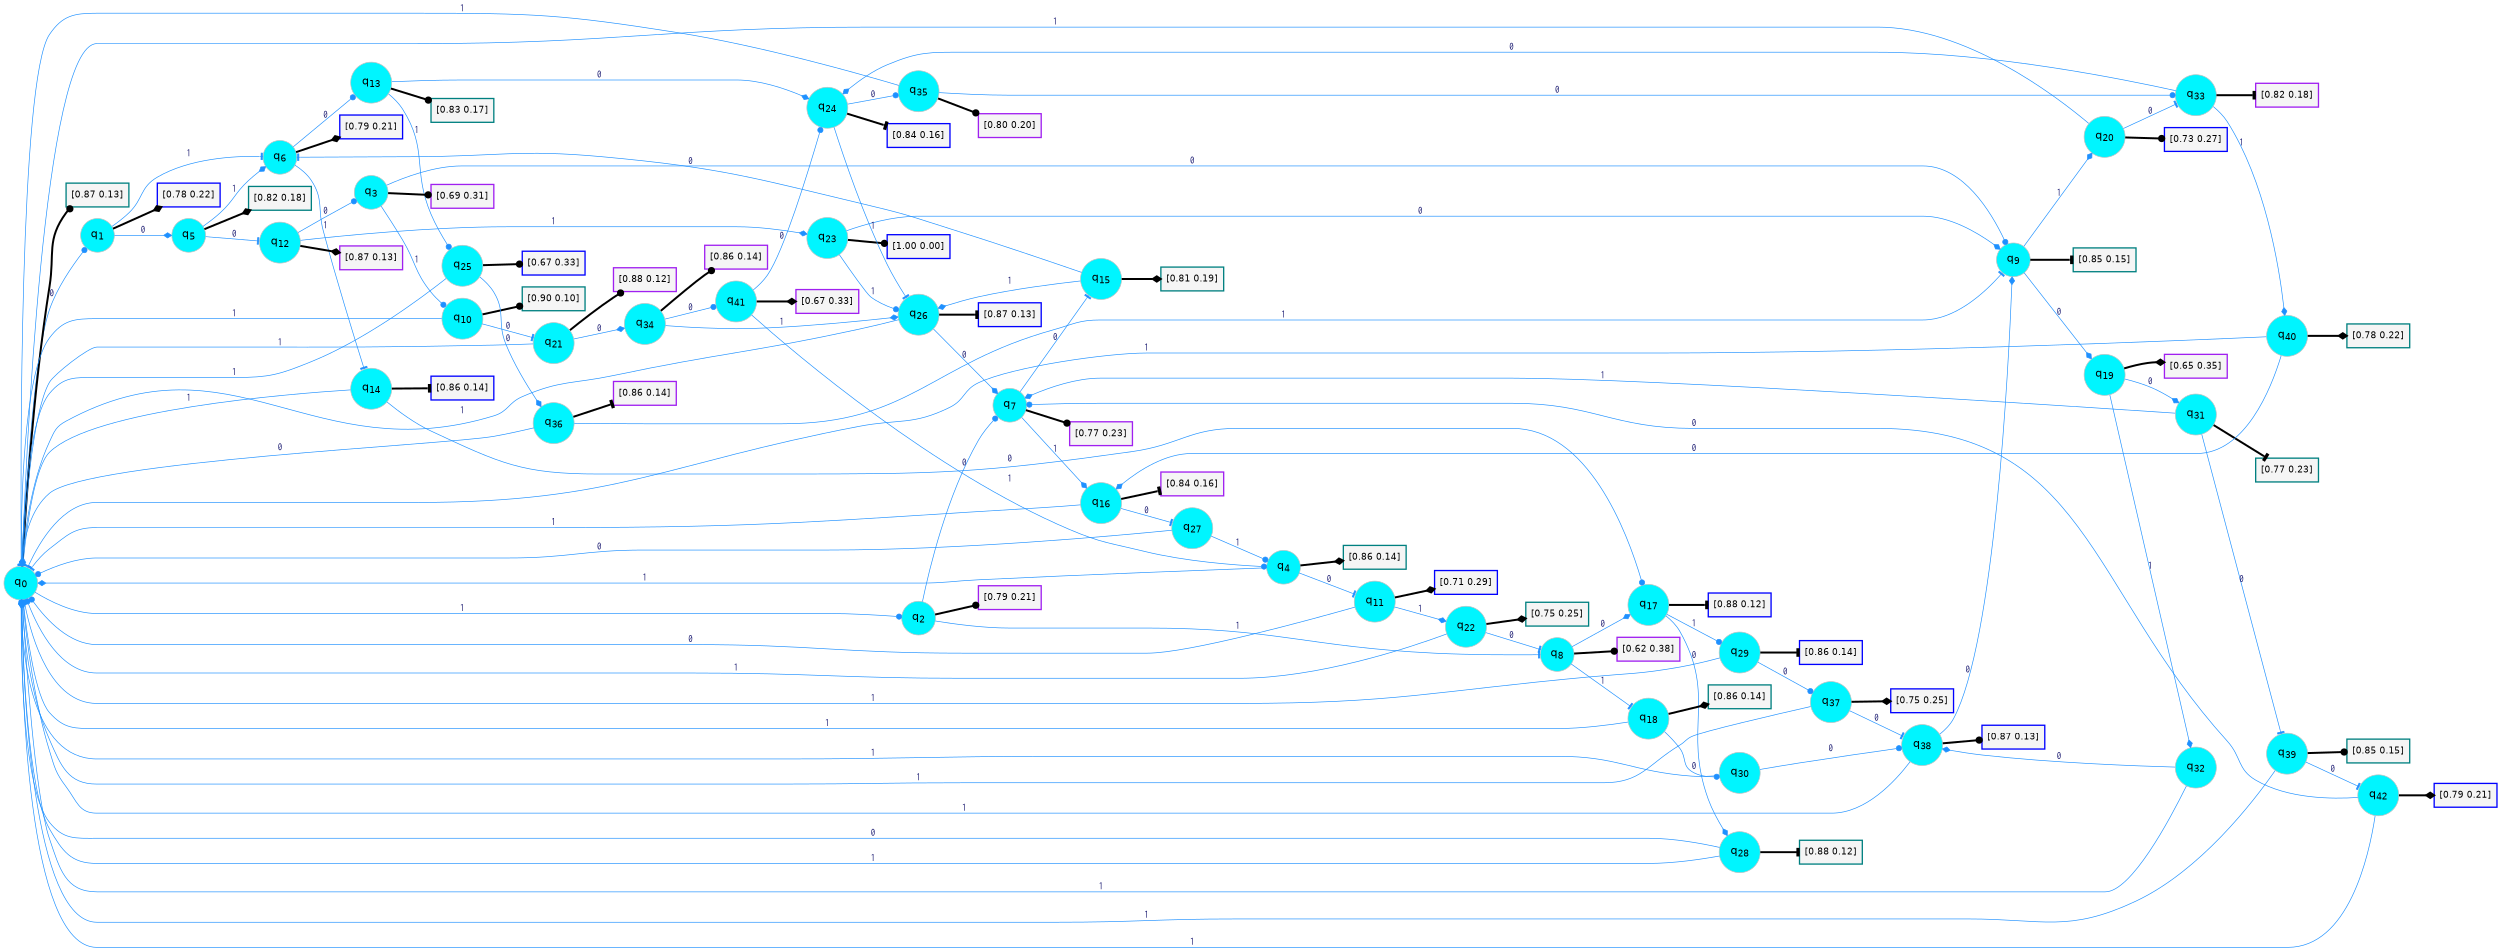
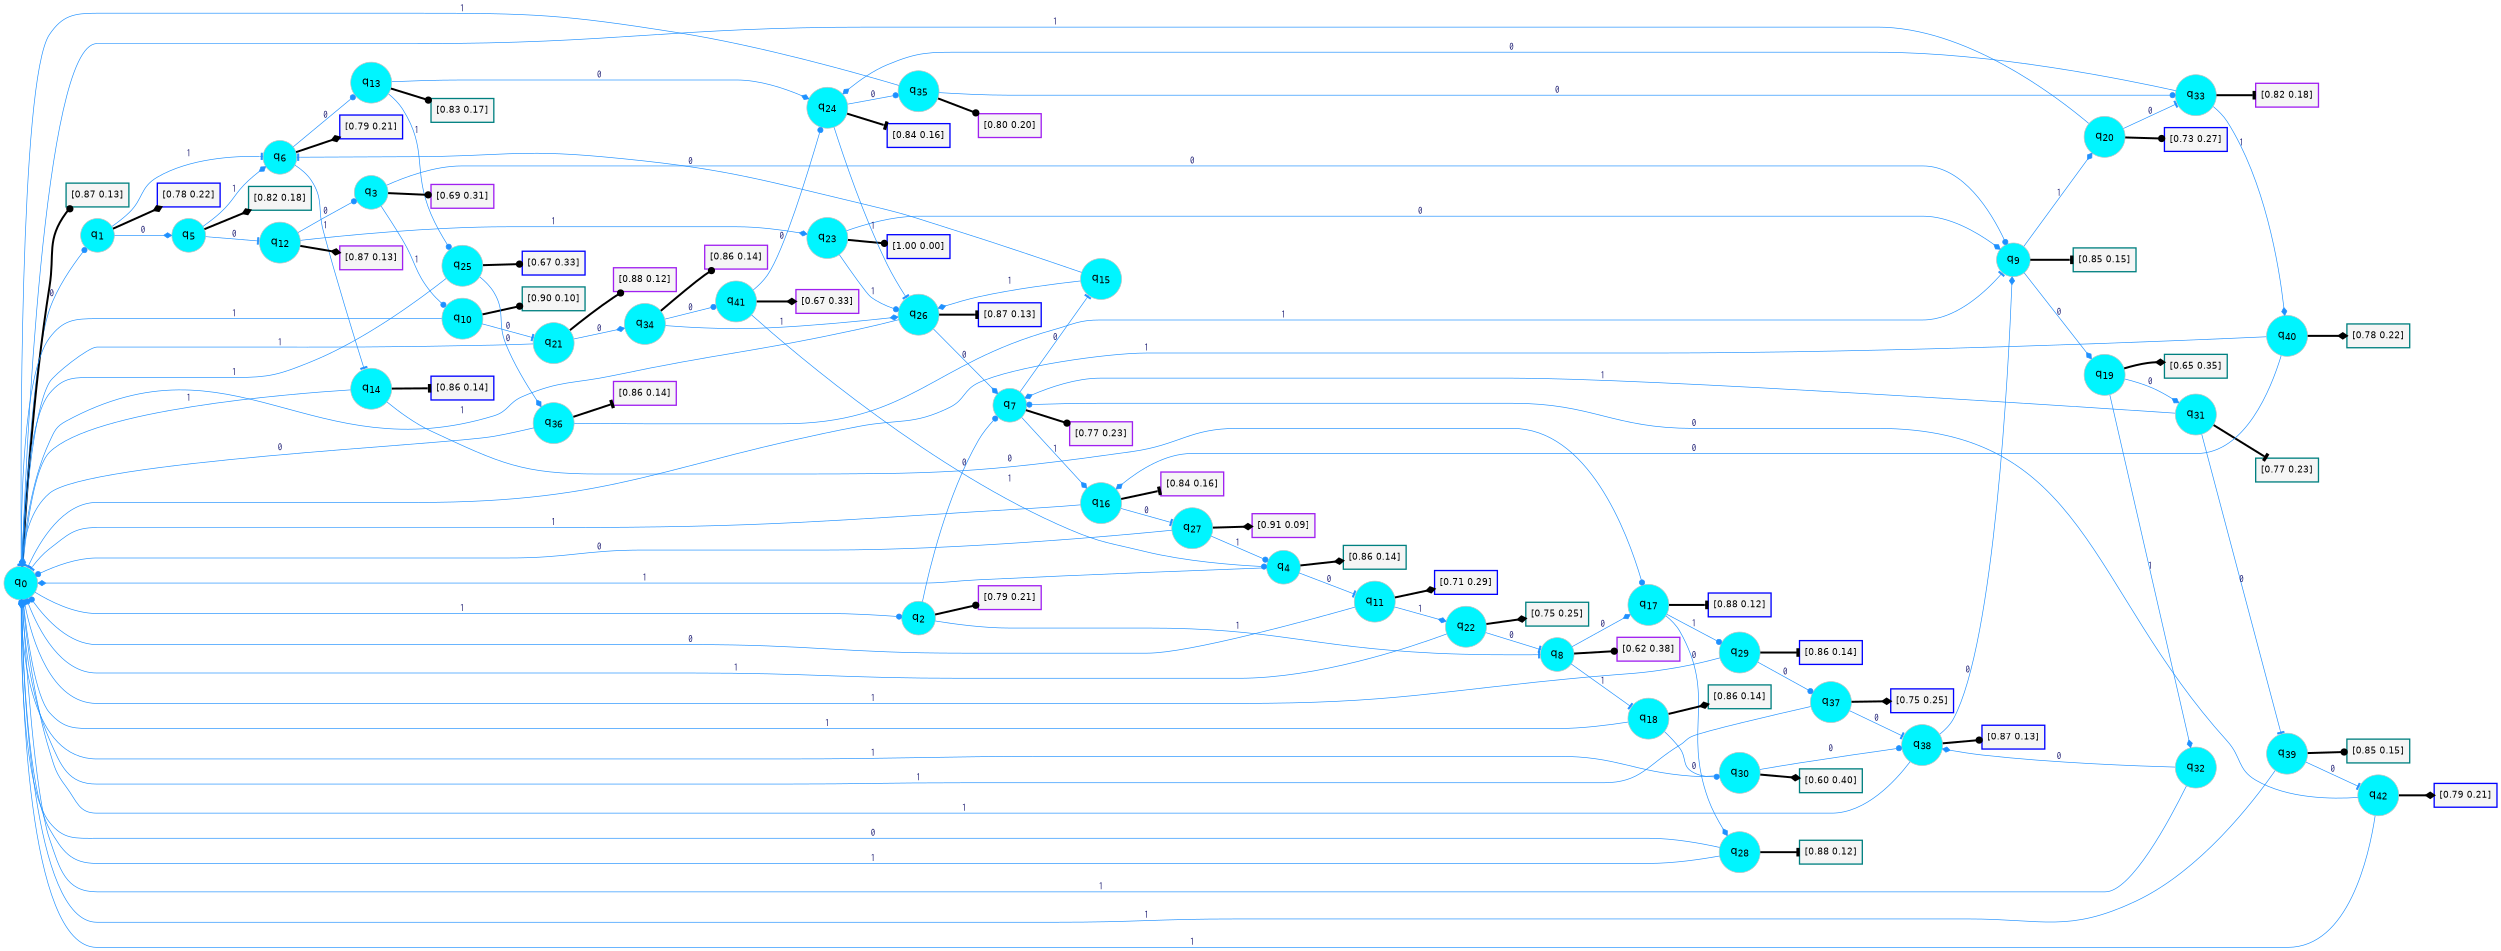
node "[0.81 0.19]": removed
node "[0.65 0.35]": color purple -> teal
node "[0.91 0.09]": added
node "[0.60 0.40]": added
